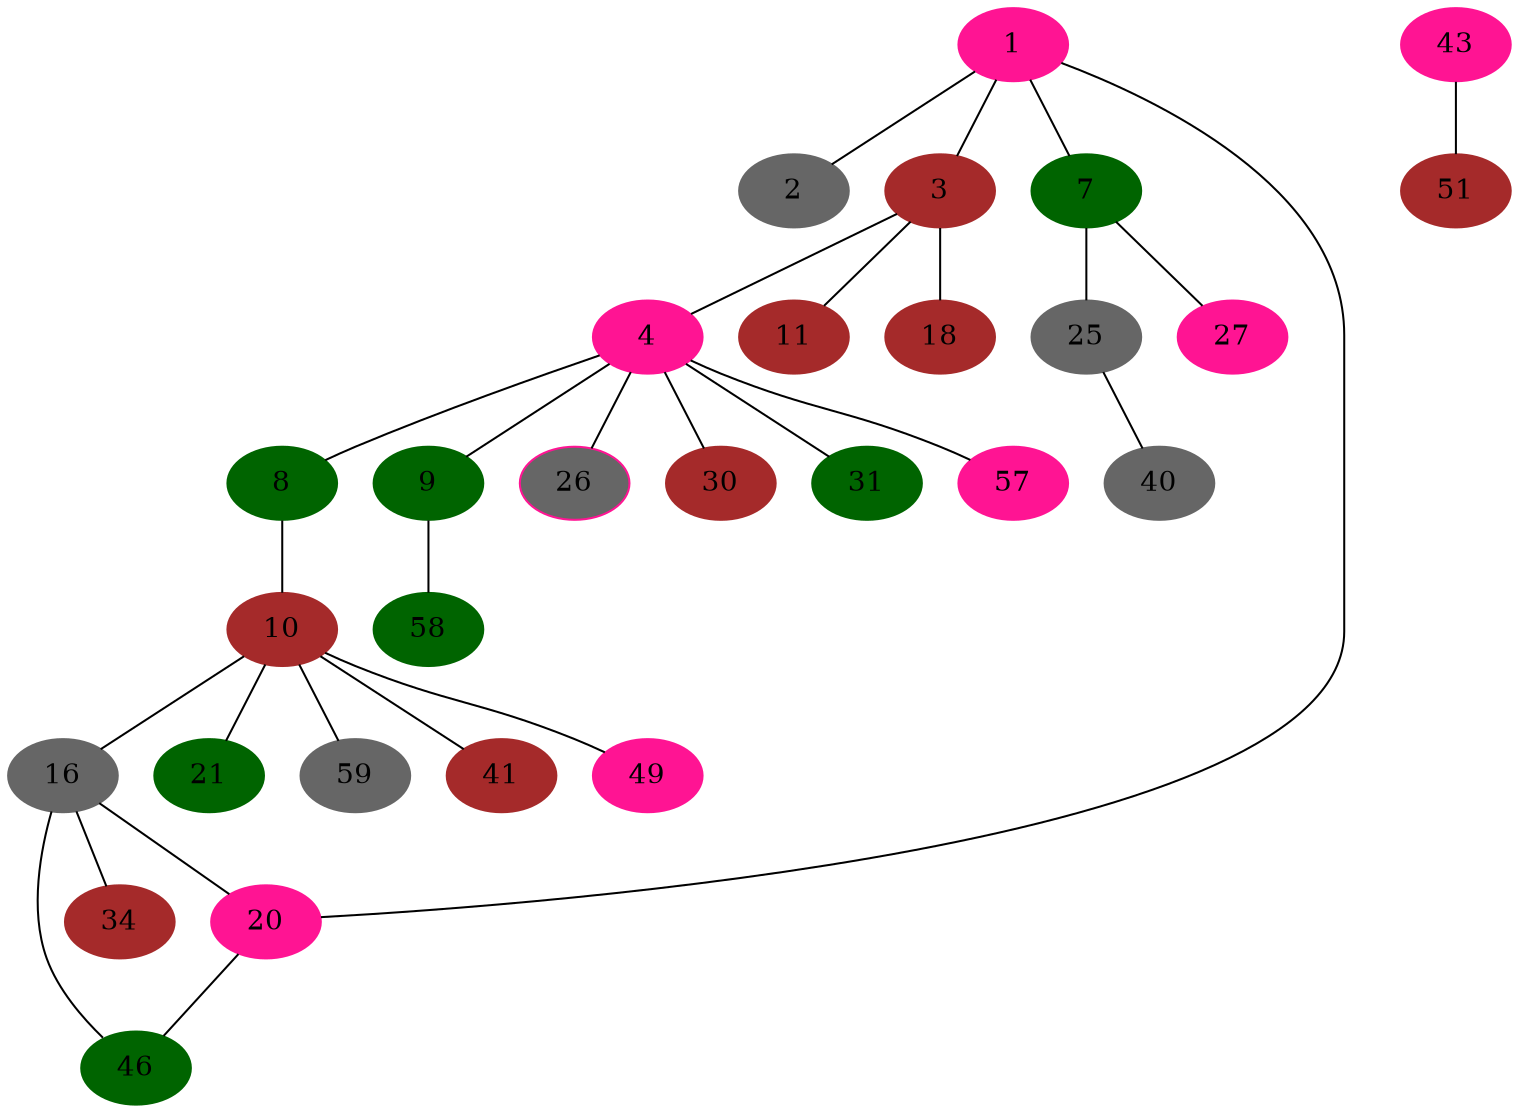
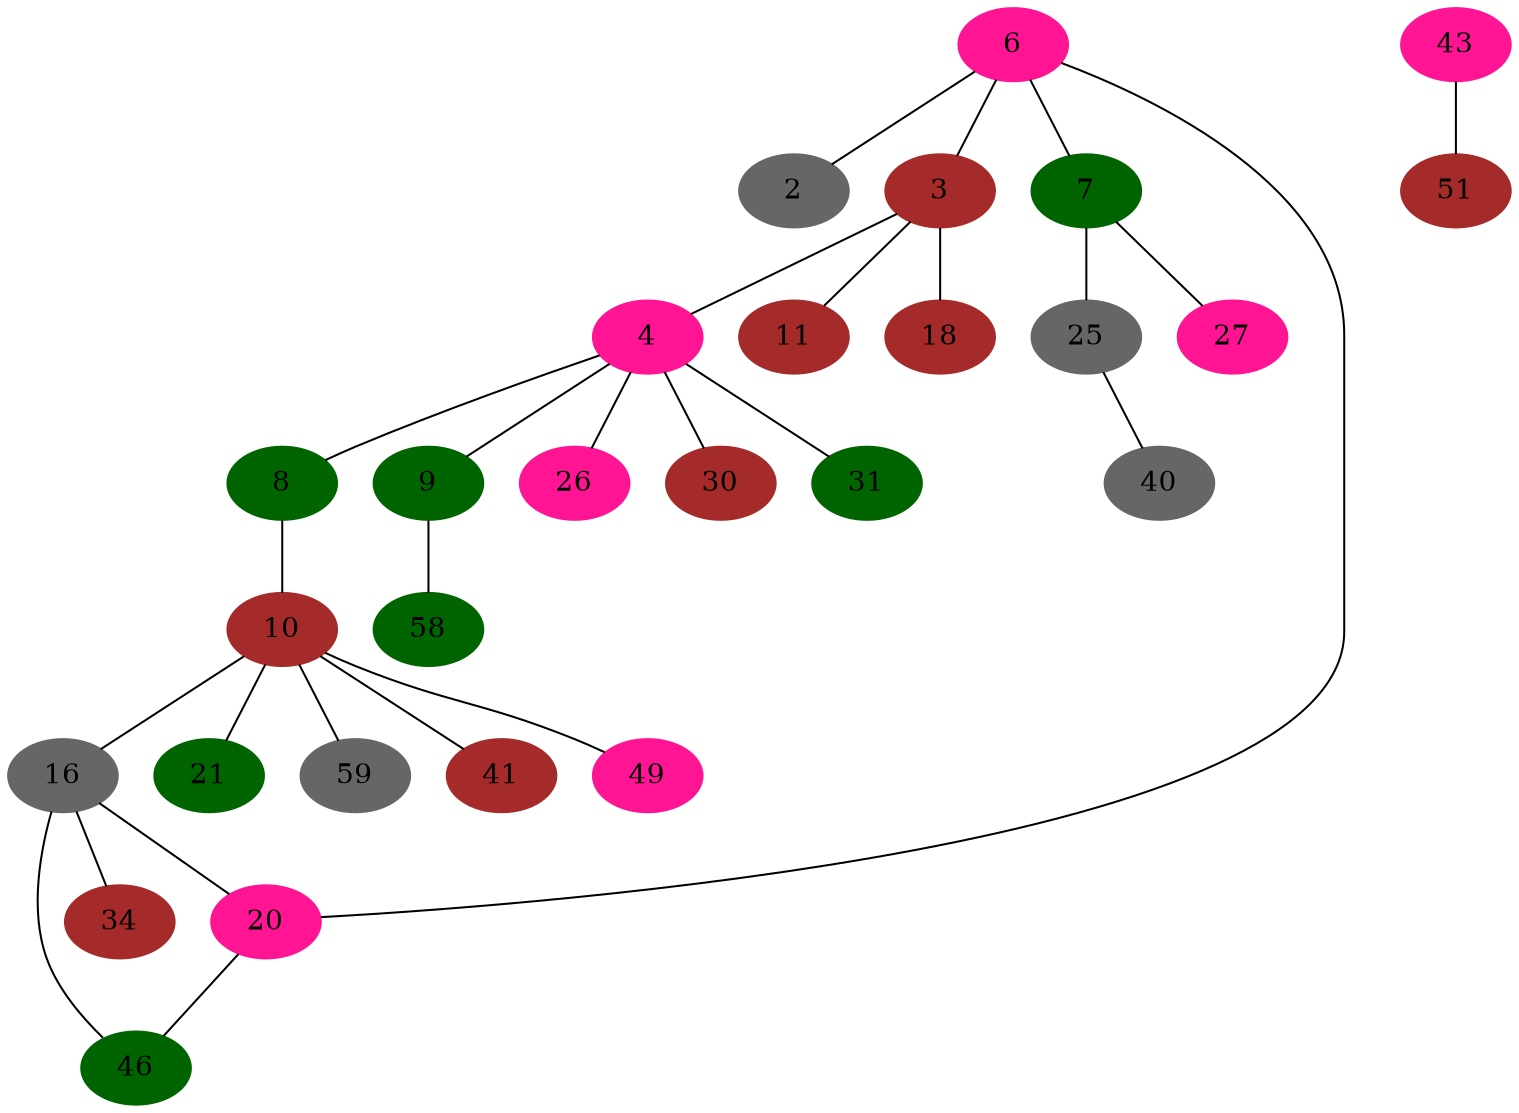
node "1": label "1" -> "6"
node "26": fillcolor gray40 -> deeppink
node "57": removed
